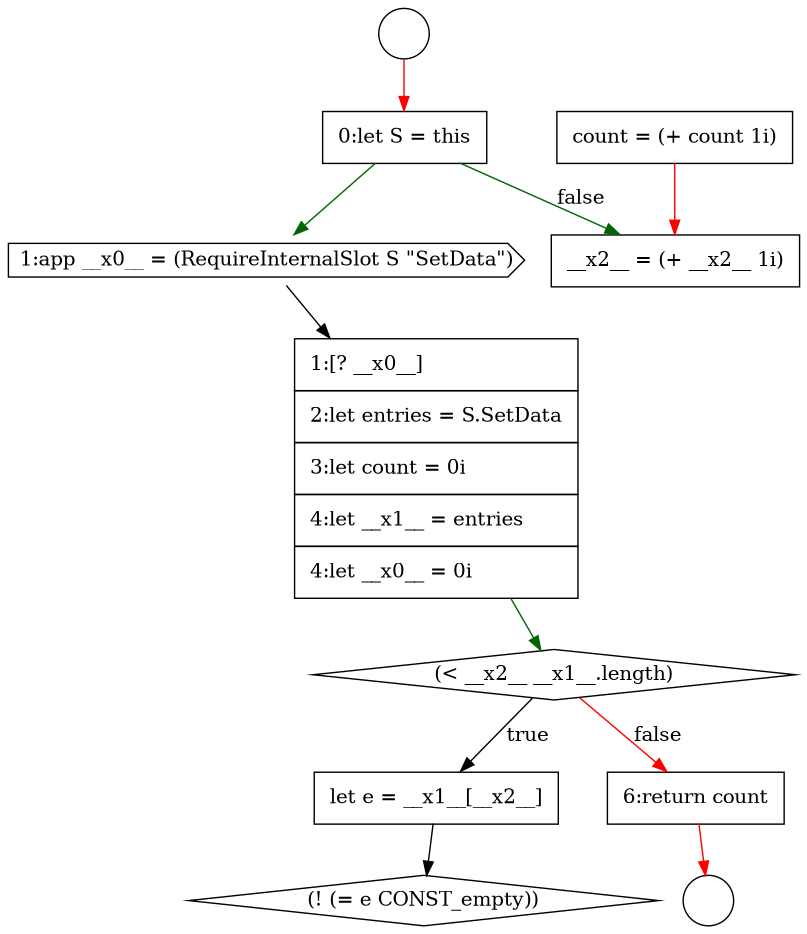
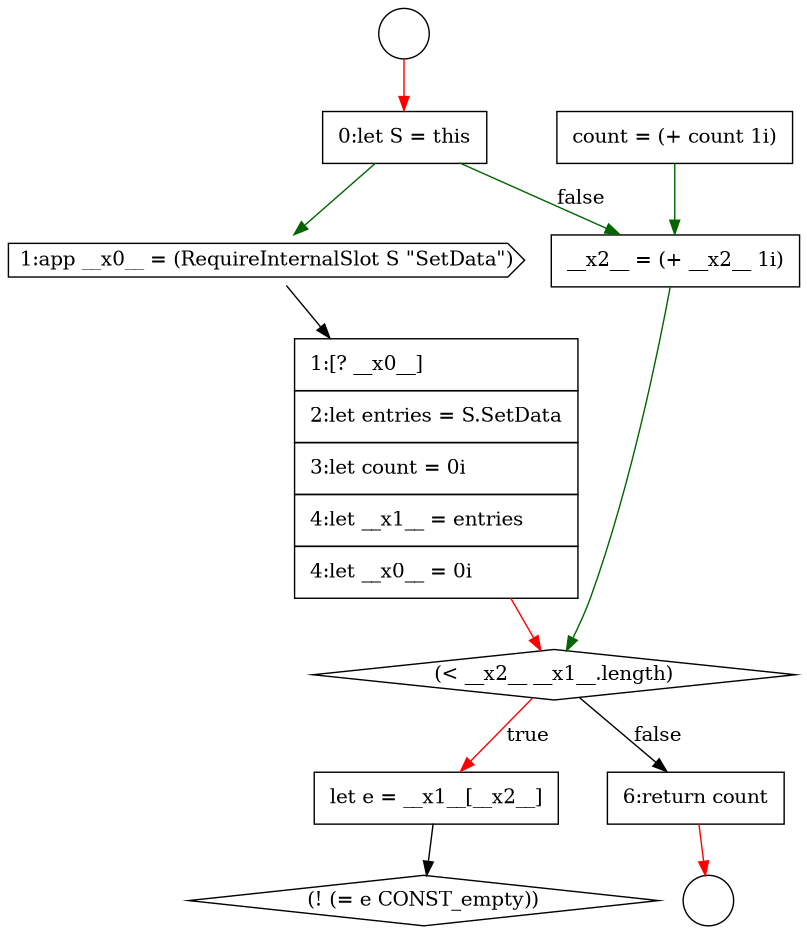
edge "count = (+ count 1i)" -> "__x2__ = (+ __x2__ 1i)": color red -> darkgreen
edge "__x2__ = (+ __x2__ 1i)" -> "(< __x2__ __x1__.length)": added
edge "1:[? __x0__]" -> "(< __x2__ __x1__.length)": color darkgreen -> red
edge "(< __x2__ __x1__.length)" -> "let e = __x1__[__x2__]": color black -> red
edge "(< __x2__ __x1__.length)" -> "6:return count": color red -> black
